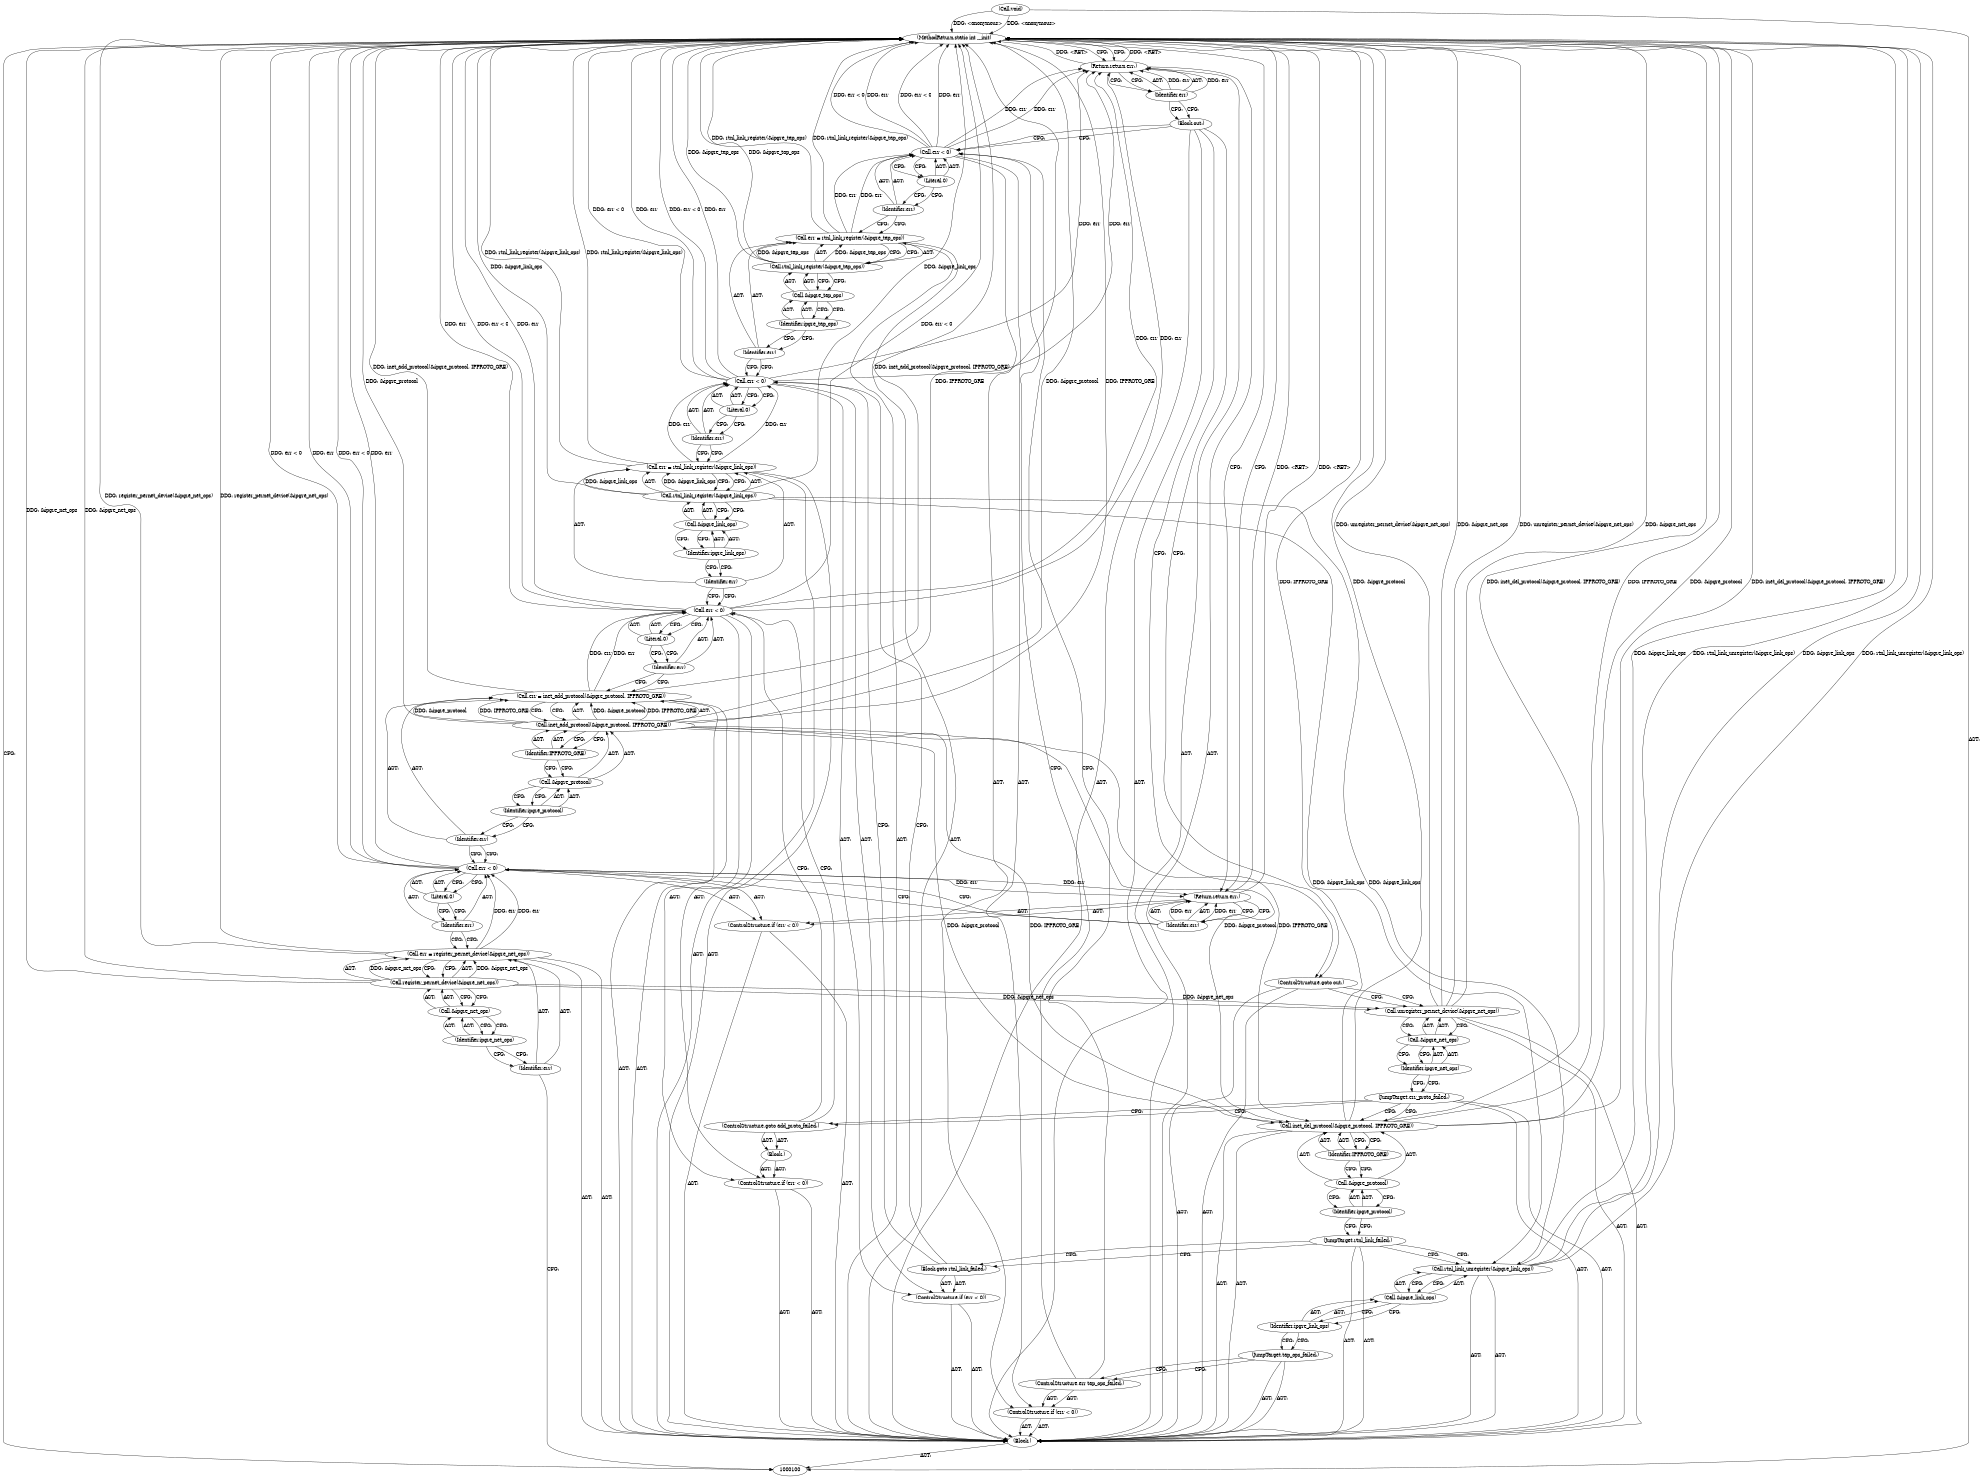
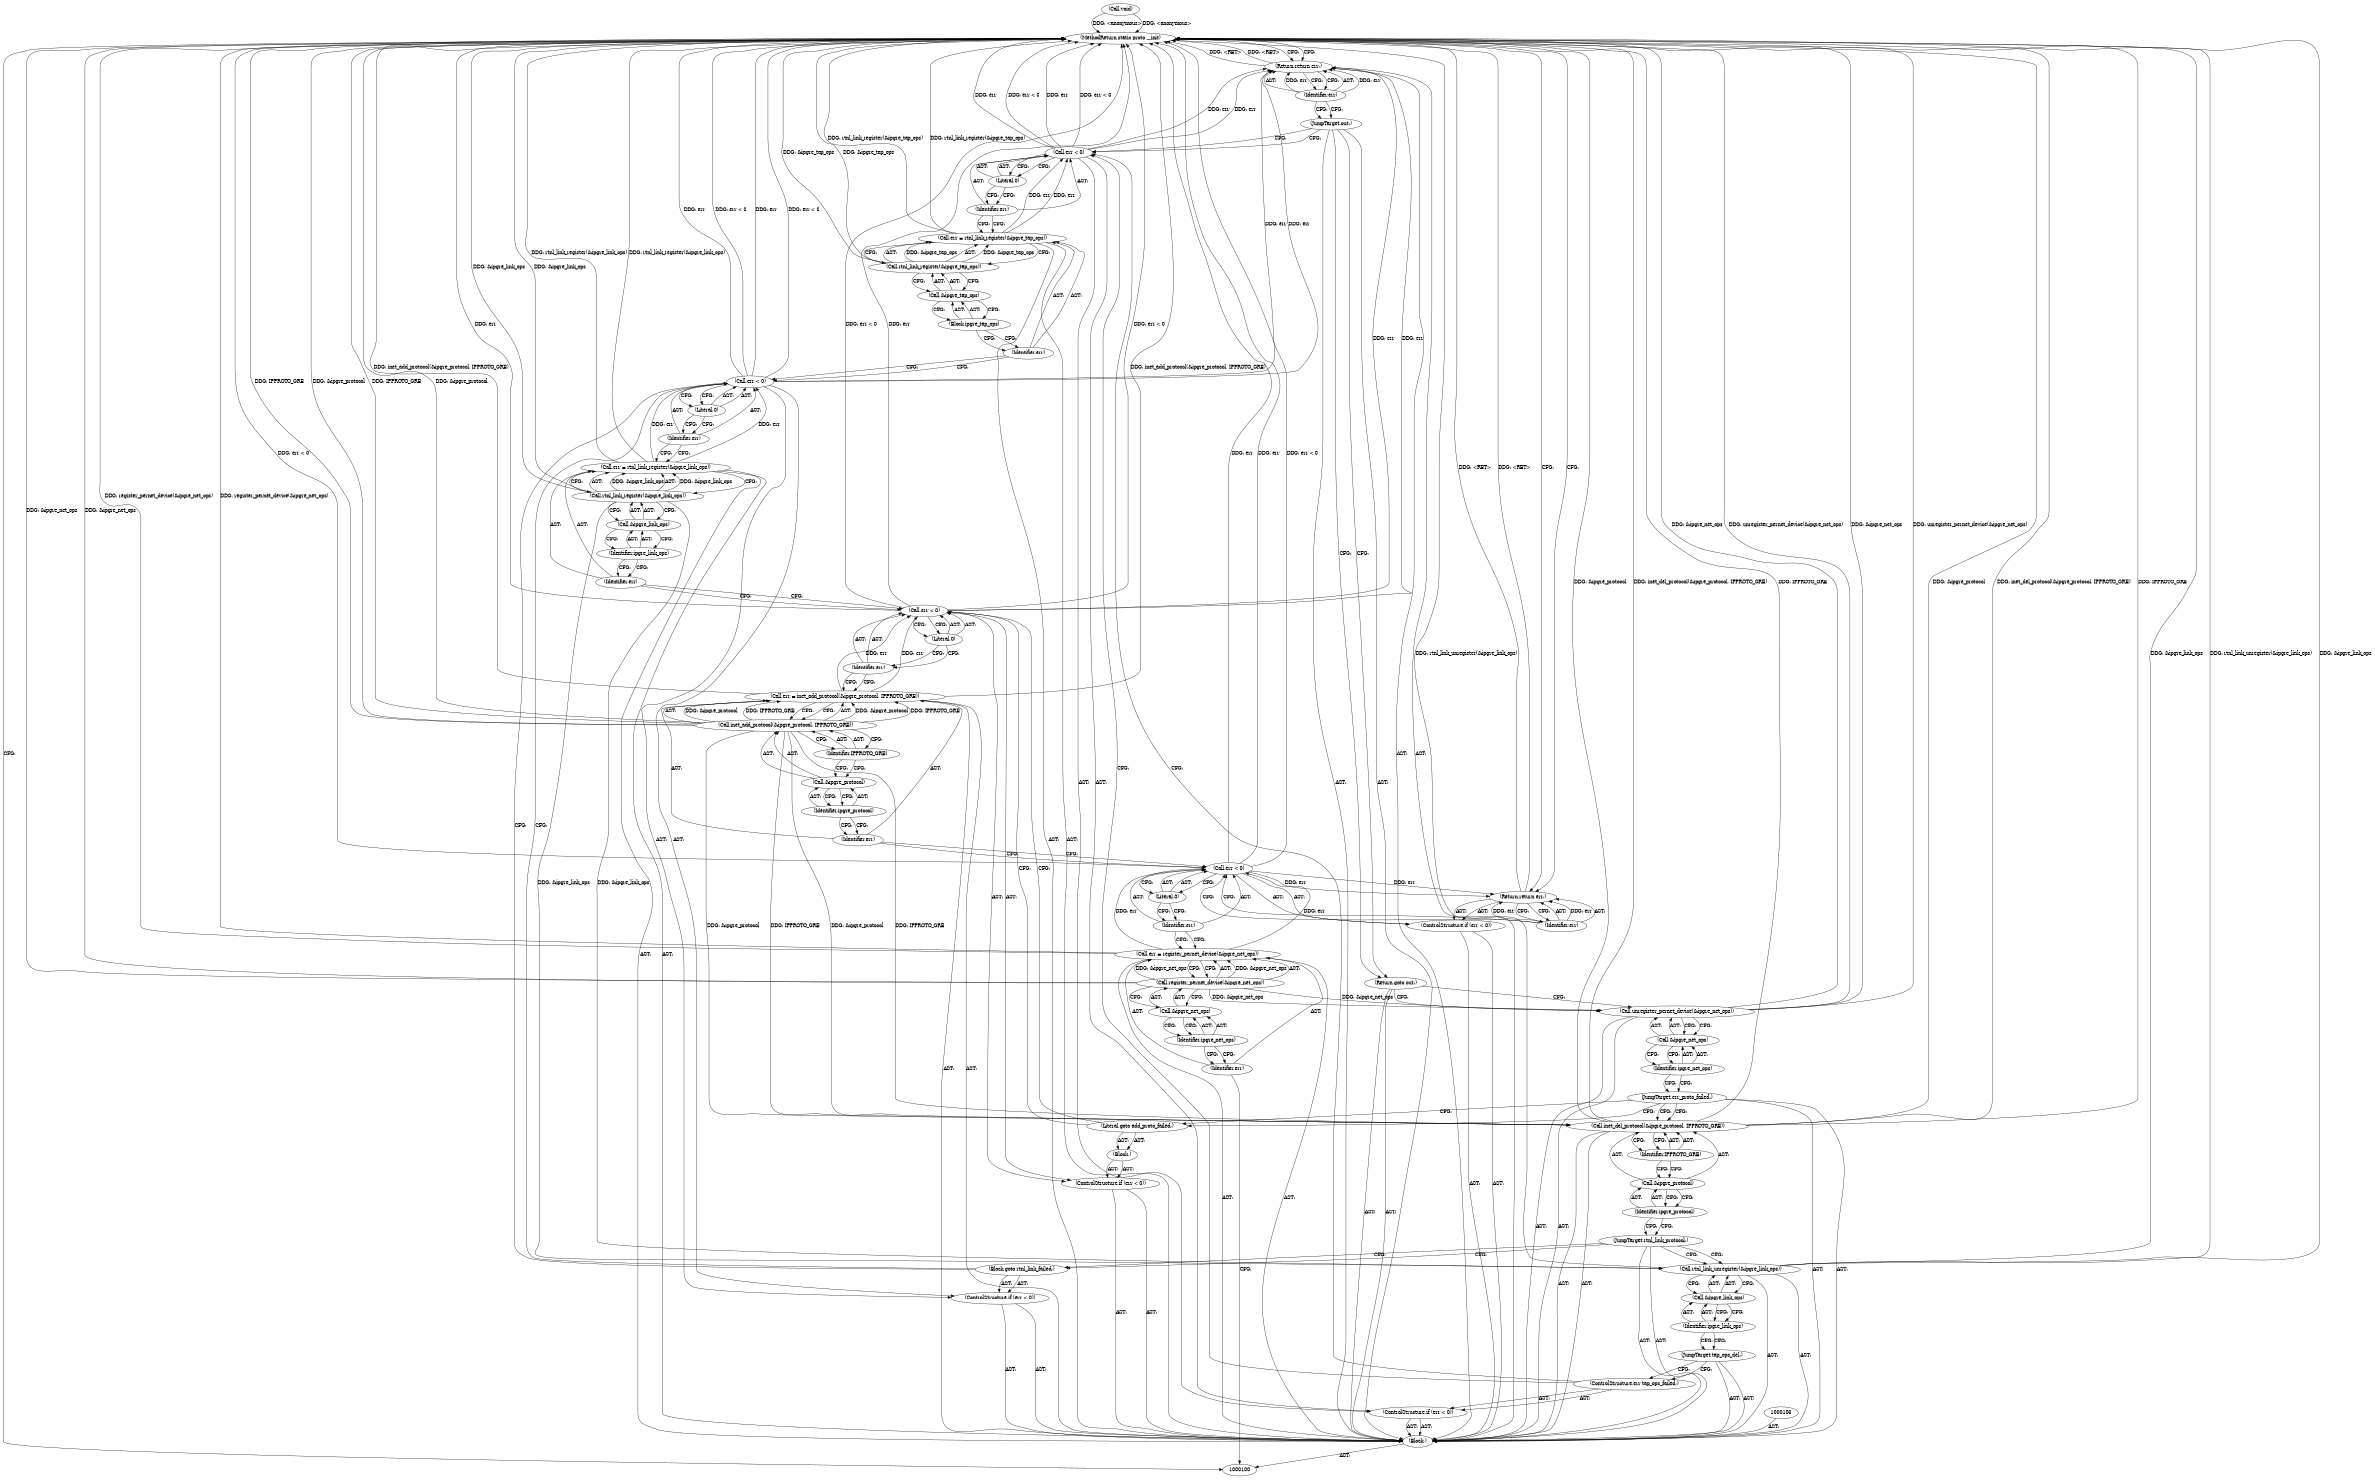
node "(MethodReturn,static int __init)": label "(MethodReturn,static int __init)" -> "(MethodReturn,static proto __init)"
node "(Block,out:)": label "(Block,out:)" -> "(JumpTarget,out:)"
node "(Identifier,ipgre_tap_ops)": label "(Identifier,ipgre_tap_ops)" -> "(Block,ipgre_tap_ops)"
edge "(Call,void)" -> "1000100": removed, label "AST:"
node "(ControlStructure,goto out;)": label "(ControlStructure,goto out;)" -> "(Return,goto out;)"
node "(ControlStructure,goto add_proto_failed;)": label "(ControlStructure,goto add_proto_failed;)" -> "(Literal,goto add_proto_failed;)"
node "(JumpTarget,rtnl_link_failed:)": label "(JumpTarget,rtnl_link_failed:)" -> "(JumpTarget,rtnl_link_protocol:)"
node "(JumpTarget,tap_ops_failed:)": label "(JumpTarget,tap_ops_failed:)" -> "(JumpTarget,tap_ops_del:)"
node "1000103": added
